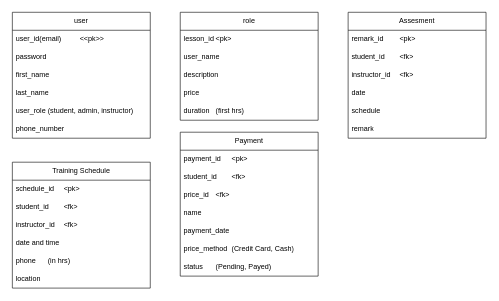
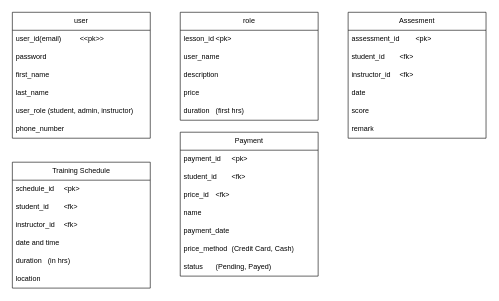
node "remark_id <pk>": label "remark_id <pk>" -> "assessment_id <pk>"
node "schedule": label "schedule" -> "score"
node "phone (in hrs)": label "phone (in hrs)" -> "duration (in hrs)"
